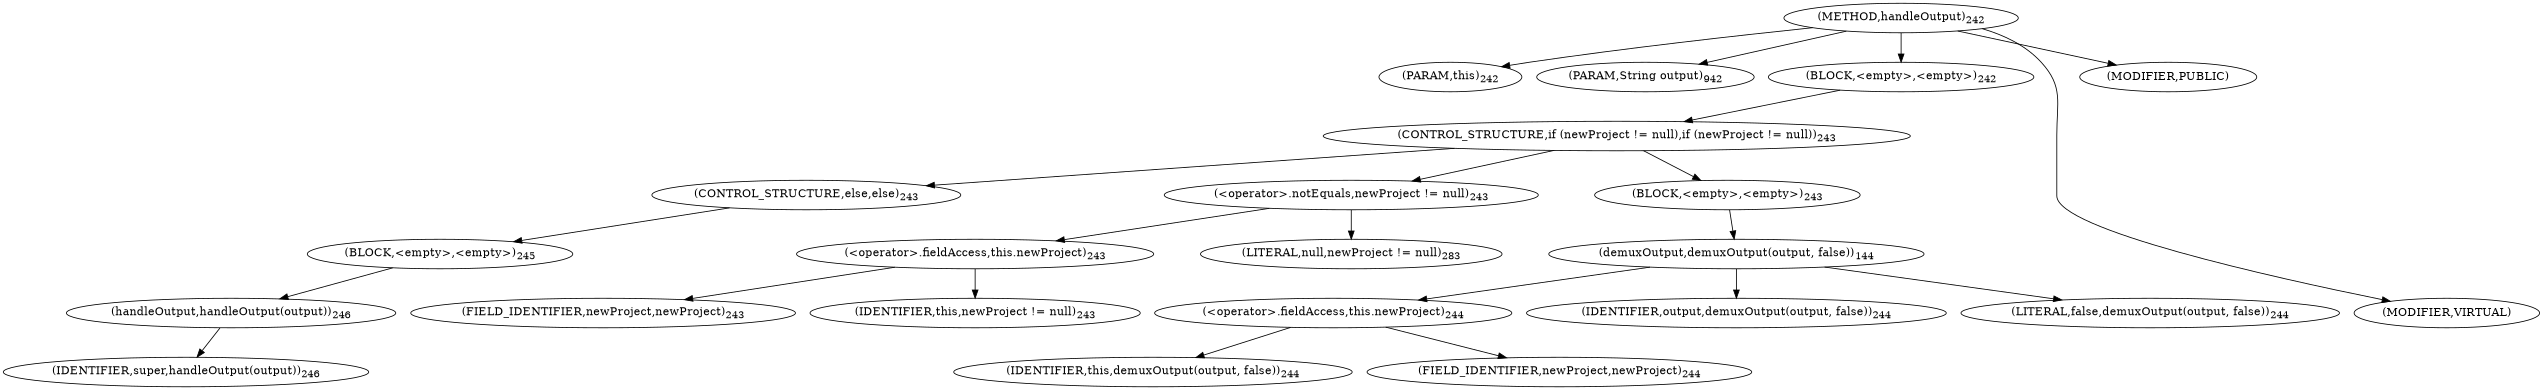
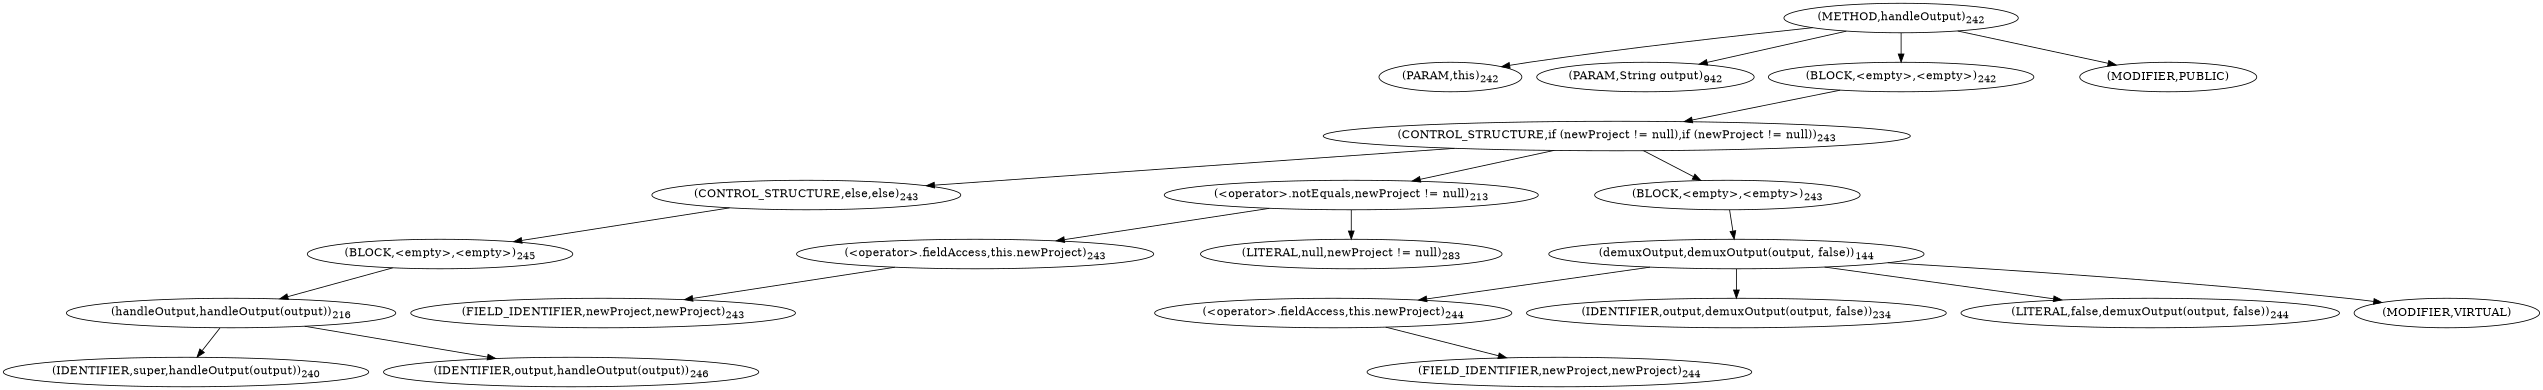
node "(<operator>.notEquals,newProject != null)": text "243" -> "213"
edge "(METHOD,handleOutput)" -> "(MODIFIER,VIRTUAL)": now "(demuxOutput,demuxOutput(output, false))" -> "(MODIFIER,VIRTUAL)"
node "(handleOutput,handleOutput(output))": text "246" -> "216"
node "(IDENTIFIER,output,demuxOutput(output, false))": text "244" -> "234"
node "(IDENTIFIER,this,newProject != null)": removed
node "(IDENTIFIER,super,handleOutput(output))": text "246" -> "240"
node "(IDENTIFIER,output,handleOutput(output))": added
node "(IDENTIFIER,this,demuxOutput(output, false))": removed
